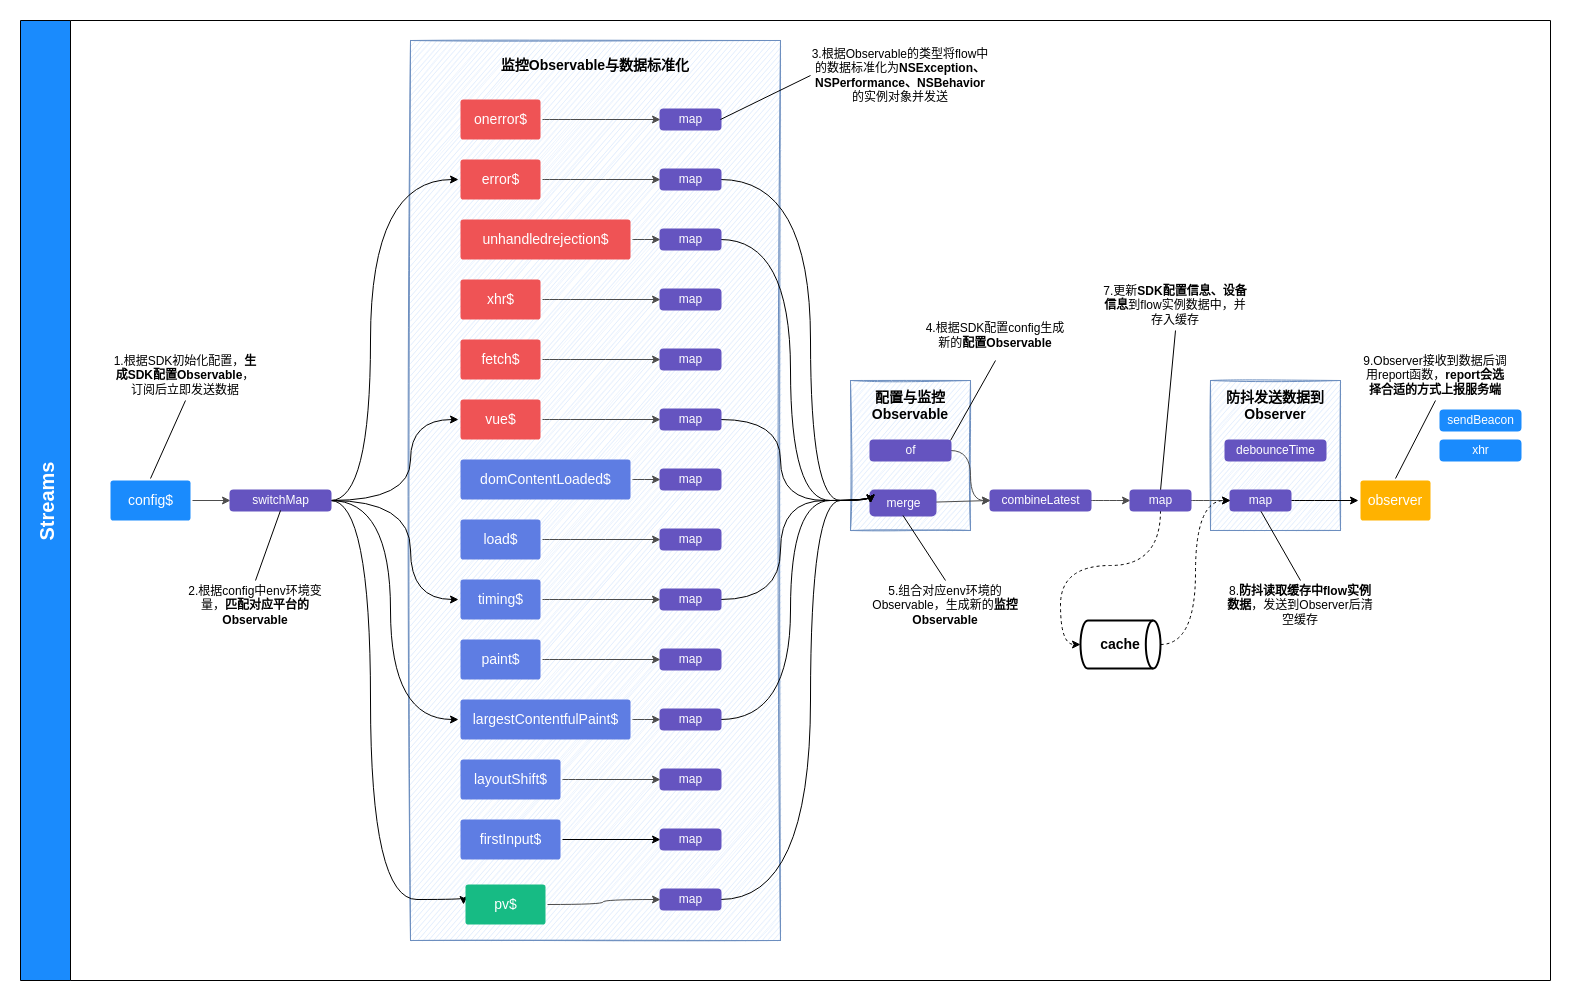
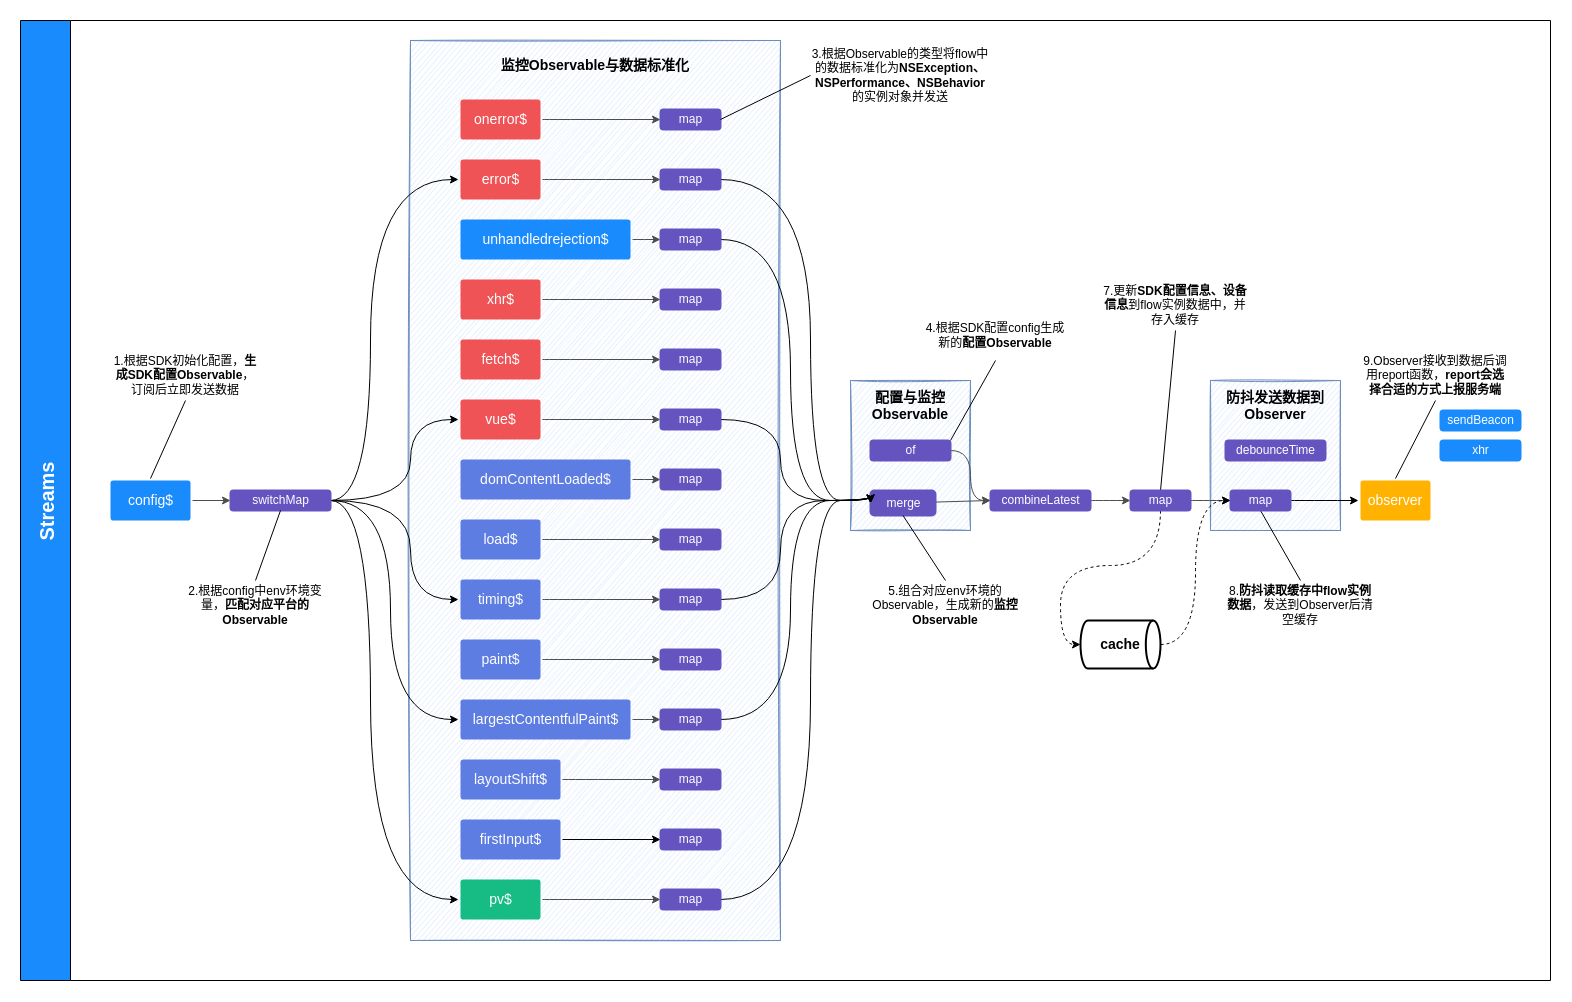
node "unhandledrejection$": fillcolor #ef5355 -> #1a8bfd
node "pv$": moved (506, 905) -> (501, 900)
